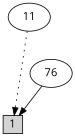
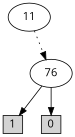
edge "11" -> "1": now "11" -> "76"
node "0": added
